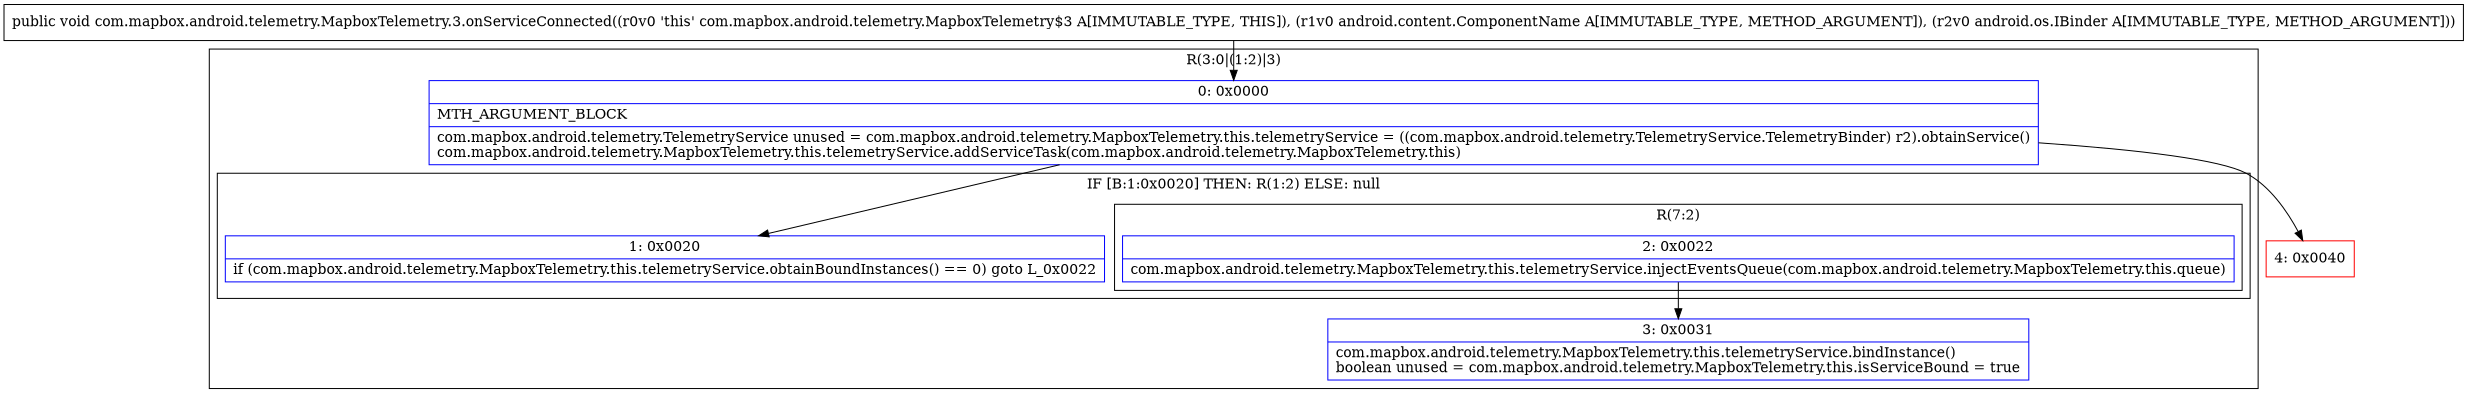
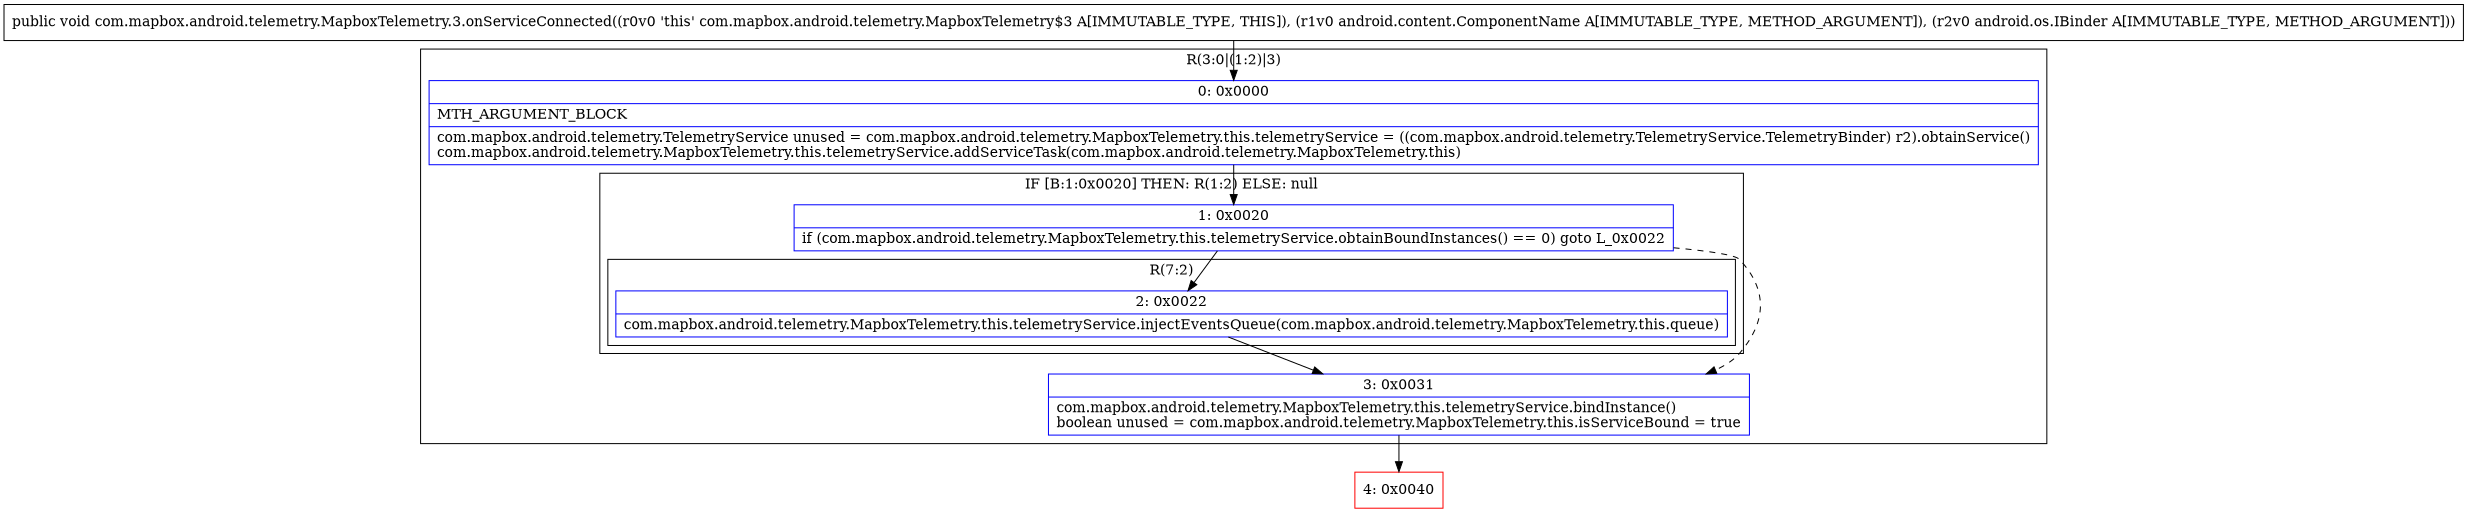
edge "0: 0x0000" -> "4: 0x0040": now "3: 0x0031" -> "4: 0x0040"
edge "1: 0x0020" -> "2: 0x0022": added
edge "1: 0x0020" -> "3: 0x0031": added
